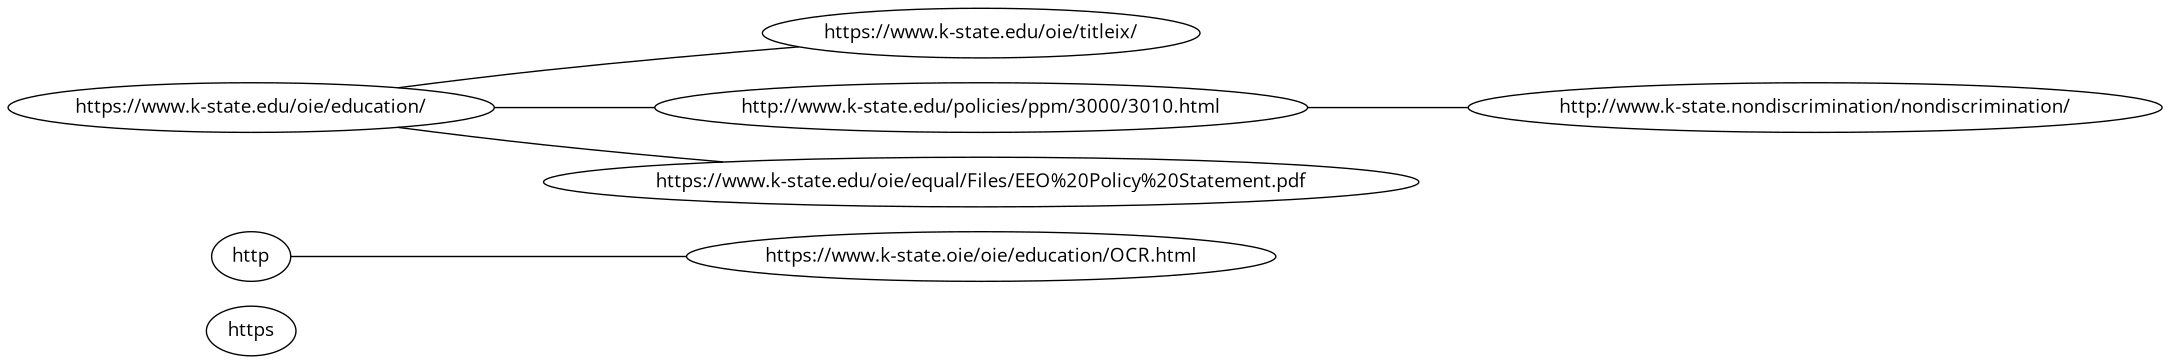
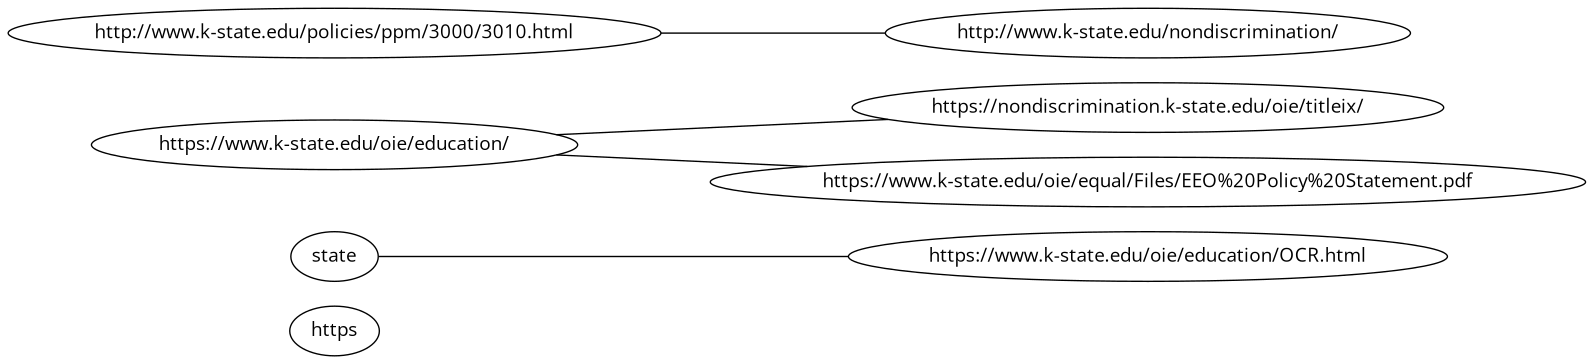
node "https://www.k-state.edu/oie/titleix/": label "https://www.k-state.edu/oie/titleix/" -> "https://nondiscrimination.k-state.edu/oie/titleix/"
edge "https://www.k-state.edu/oie/education/" -- "http://www.k-state.edu/policies/ppm/3000/3010.html": removed
node "http://www.k-state.nondiscrimination/nondiscrimination/": label "http://www.k-state.nondiscrimination/nondiscrimination/" -> "http://www.k-state.edu/nondiscrimination/"
node "http": label "http" -> "state"
node "https://www.k-state.oie/oie/education/OCR.html": label "https://www.k-state.oie/oie/education/OCR.html" -> "https://www.k-state.edu/oie/education/OCR.html"
